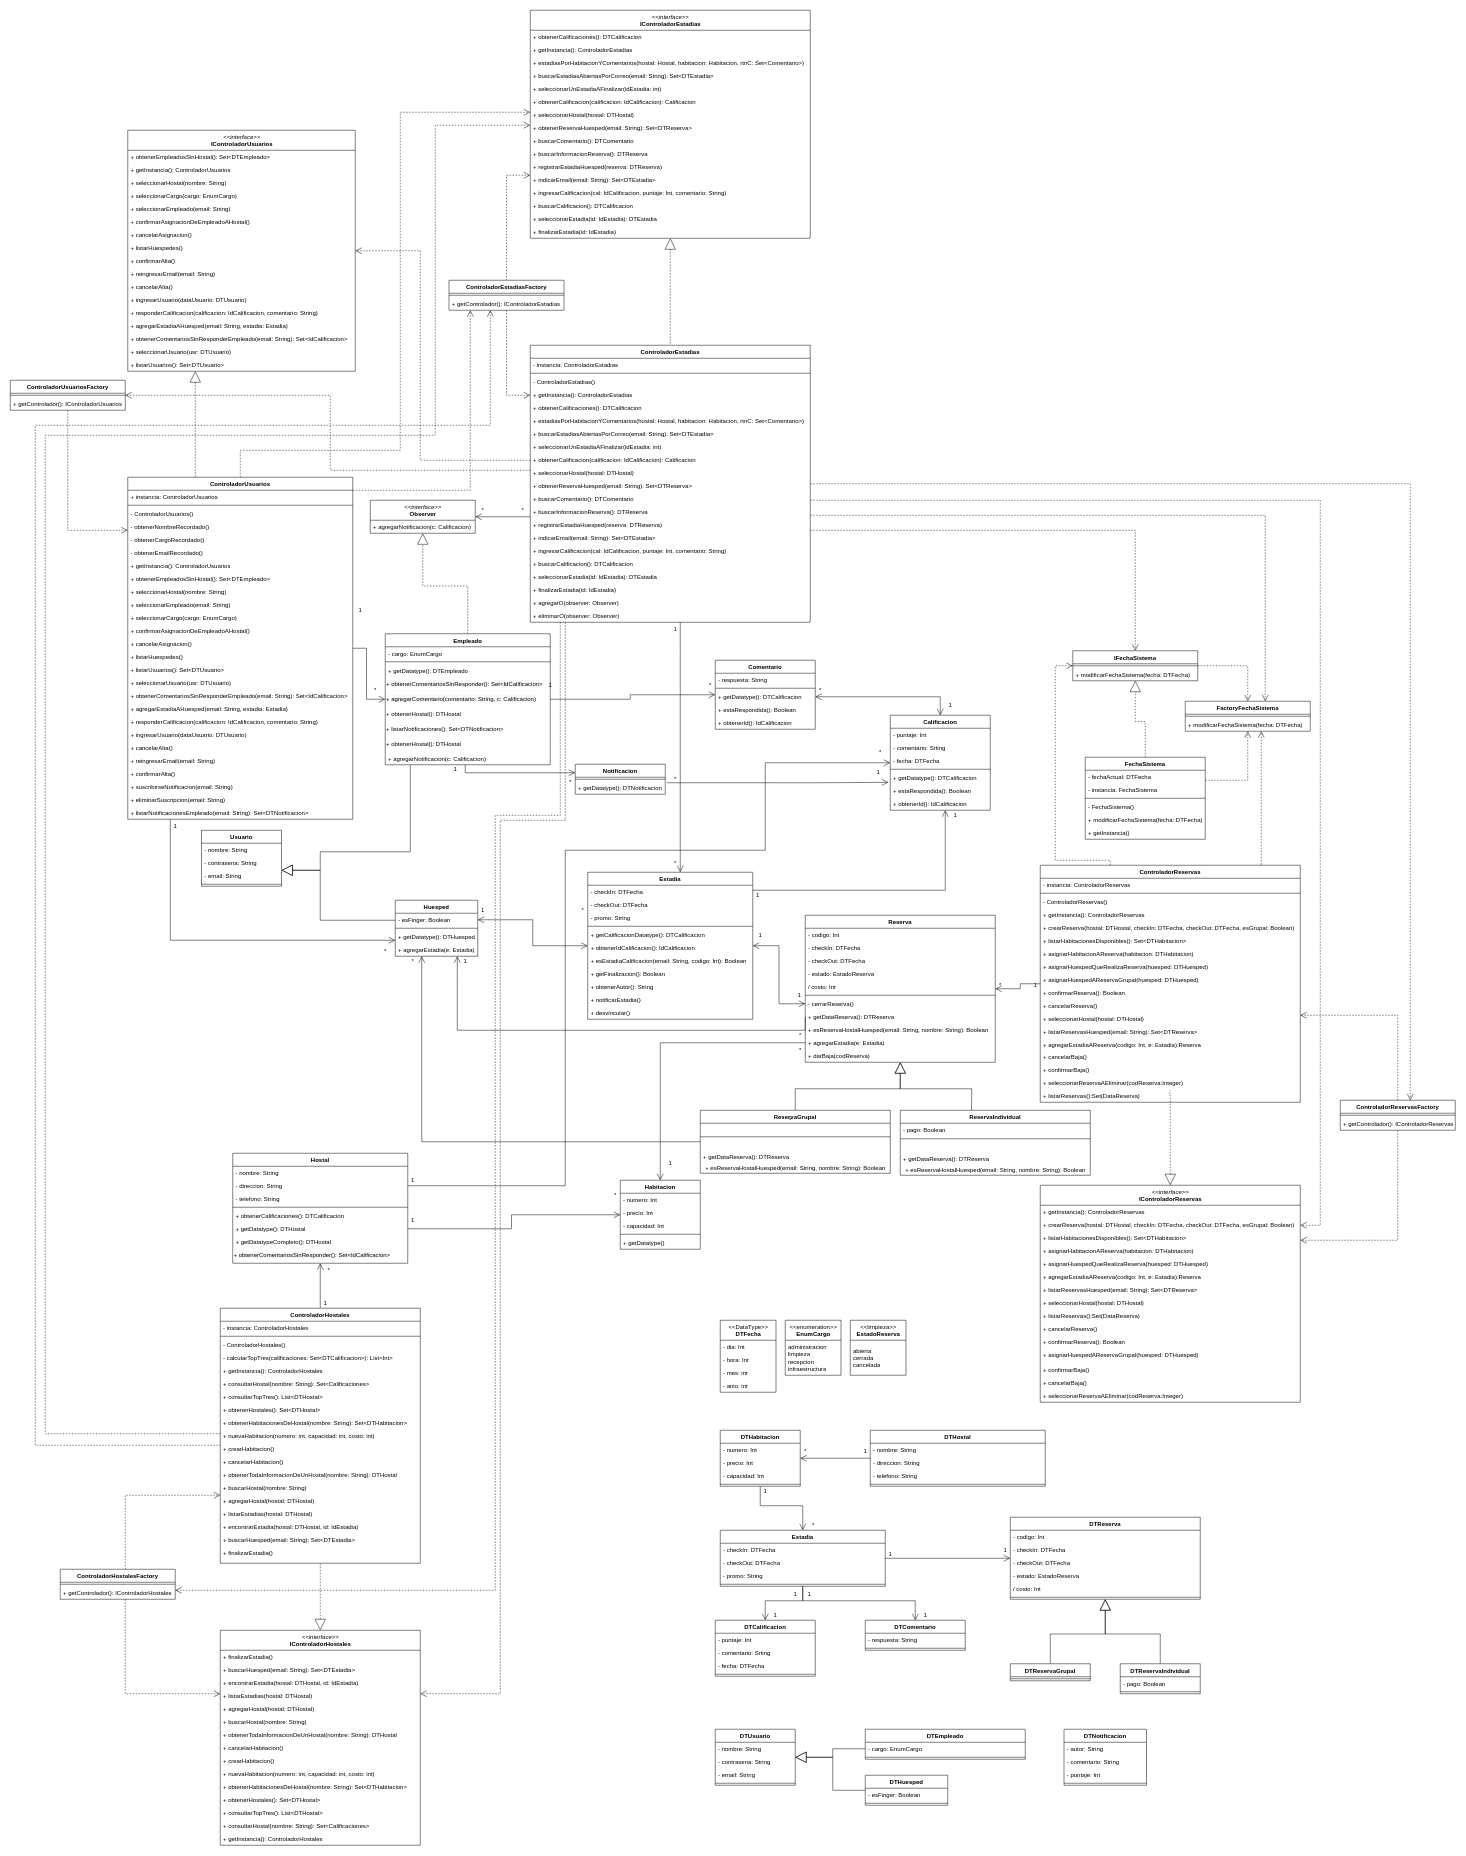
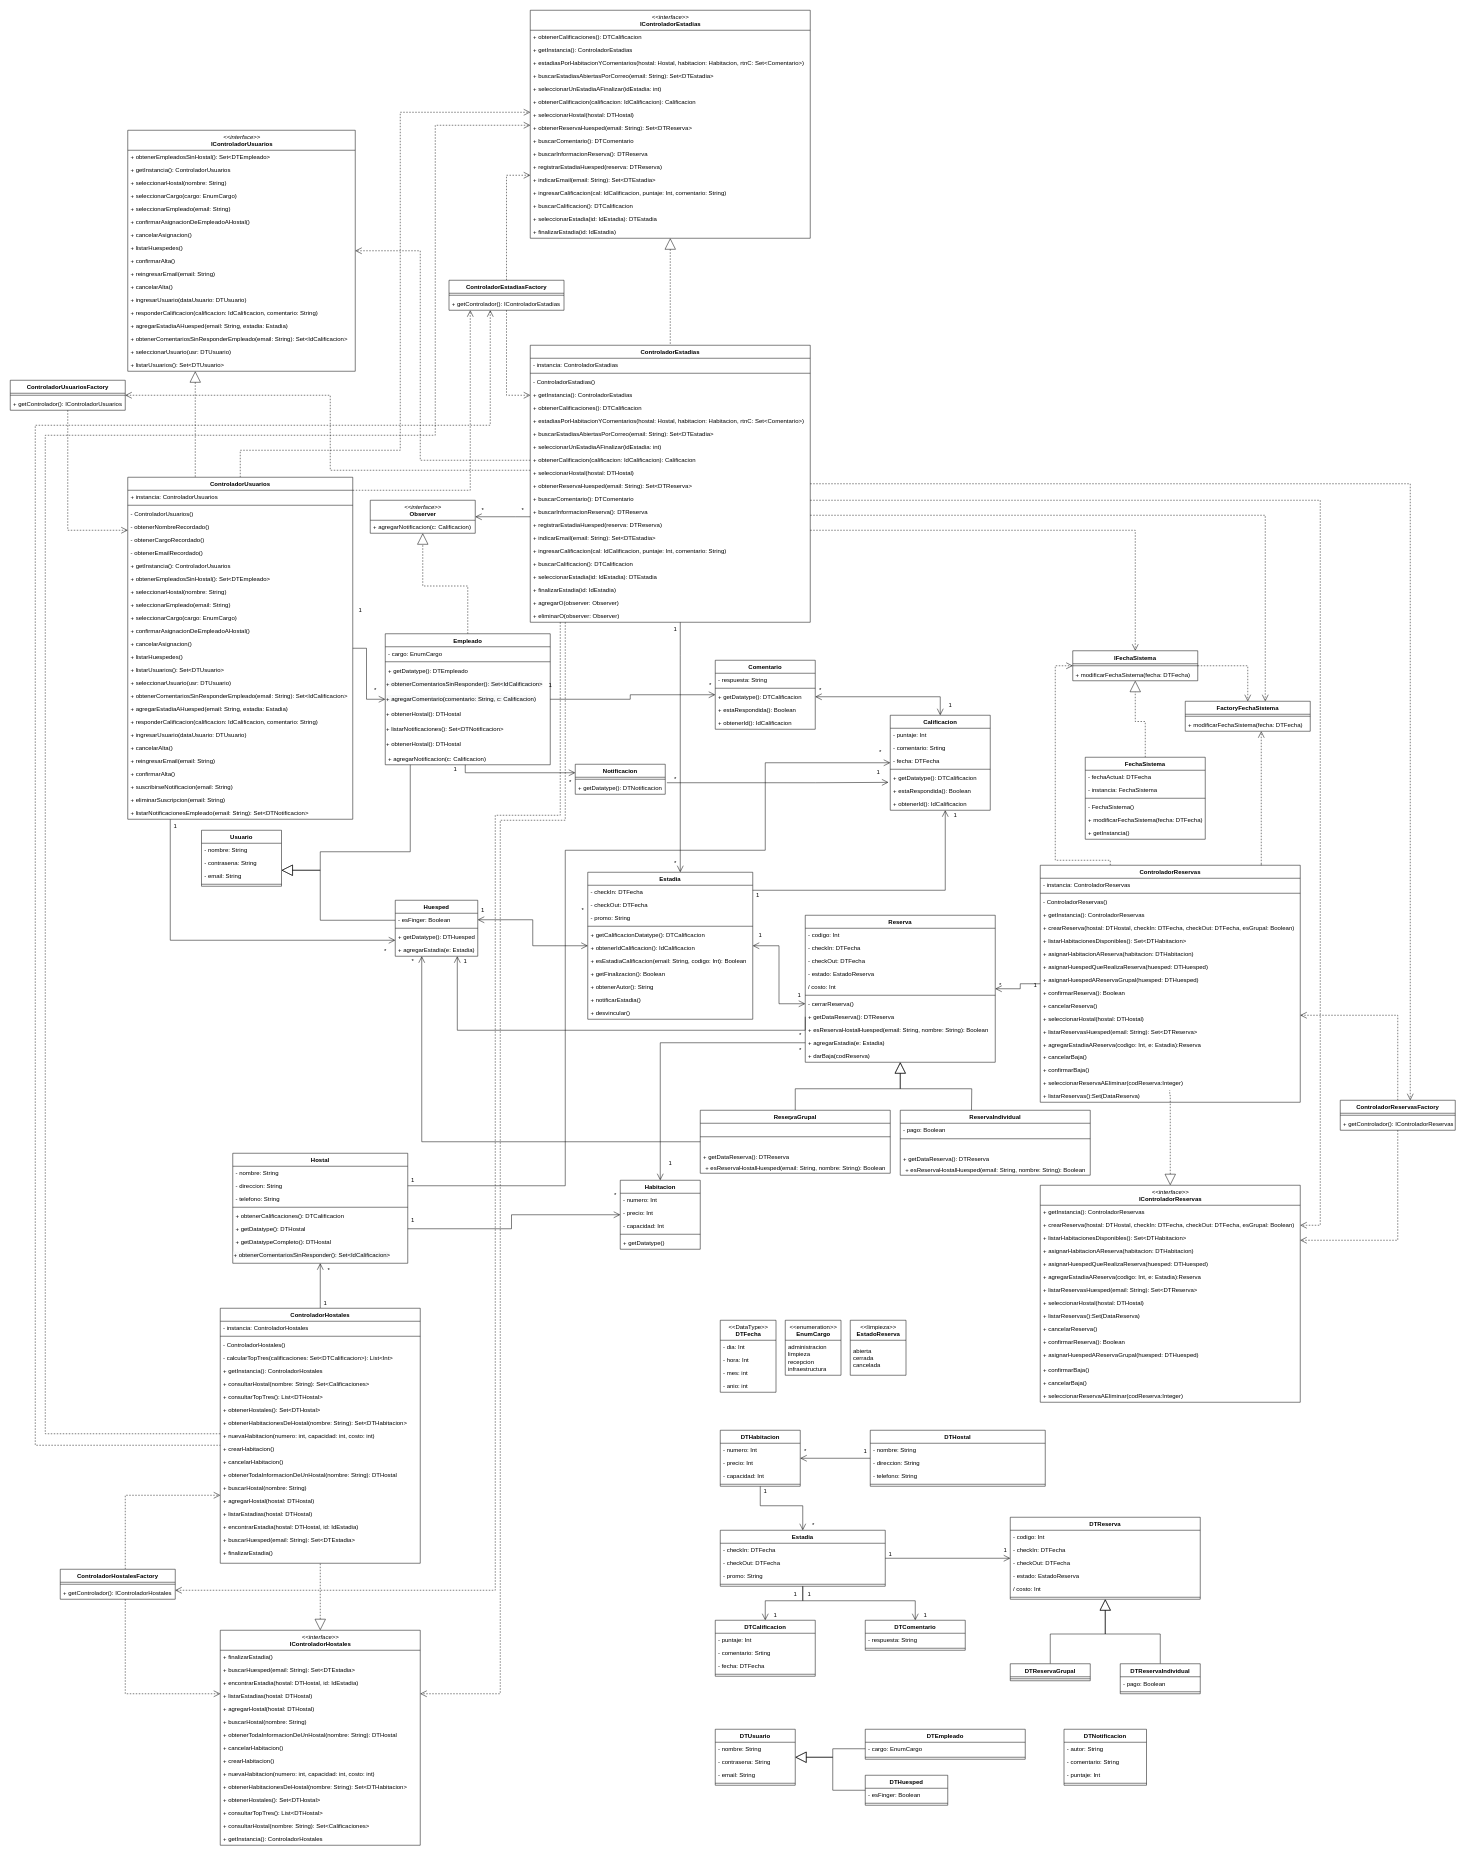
edge "FechaSistema" -> "FactoryFechaSistema": removed
